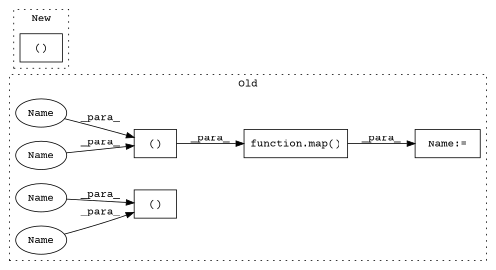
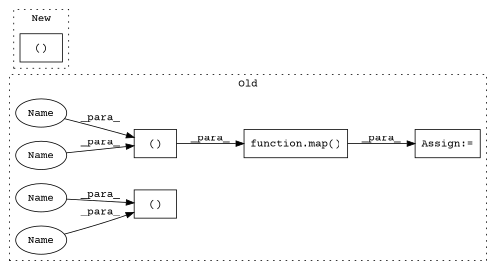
node "Name:=": label "Name:=" -> "Assign:="
